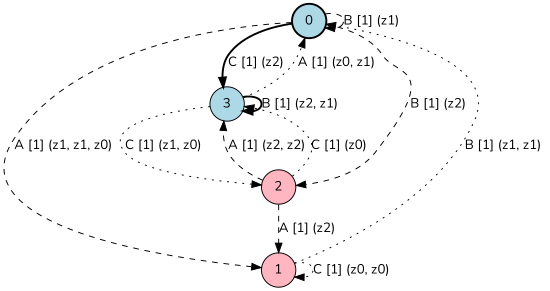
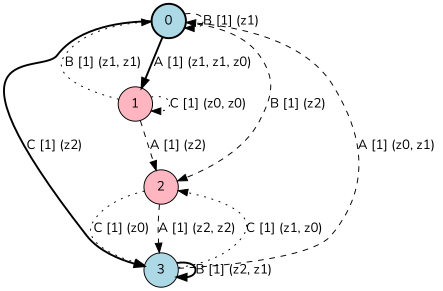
edge "3" -> "0": style dotted -> dashed
edge "0" -> "1": style dashed -> bold
edge "2" -> "1": reversed
